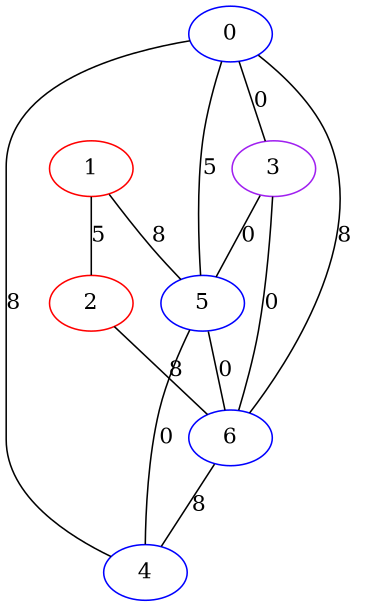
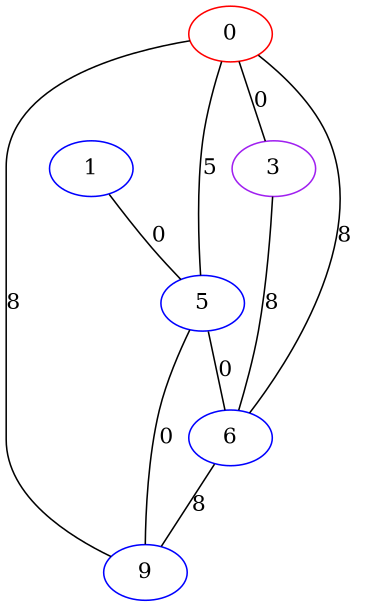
node "0": color blue -> red
node "1": color red -> blue
edge "1" -- "5": label "8" -> "0"
edge "3" -- "5": removed, label "0"
node "2": removed
edge "3" -- "6": label "0" -> "8"
node "4": label "4" -> "9"
